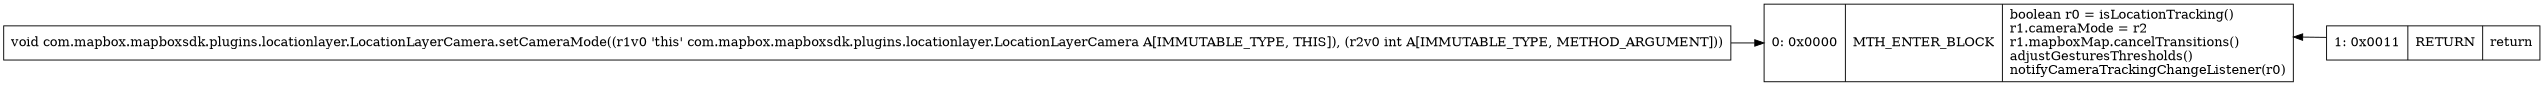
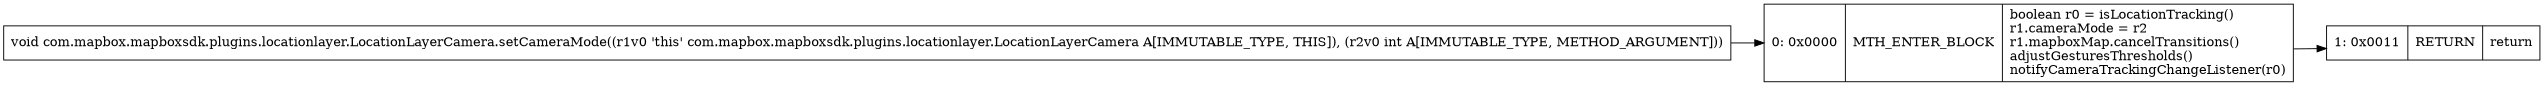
edge "1: 0x0011" -> "0: 0x0000": reversed
